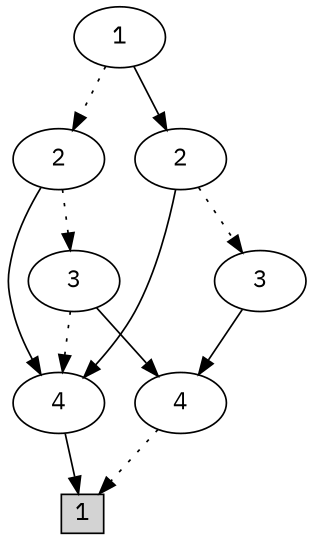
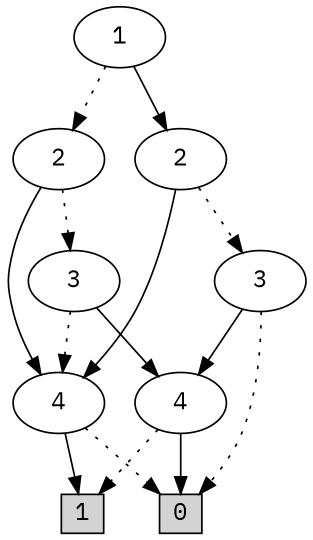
node "0": added
